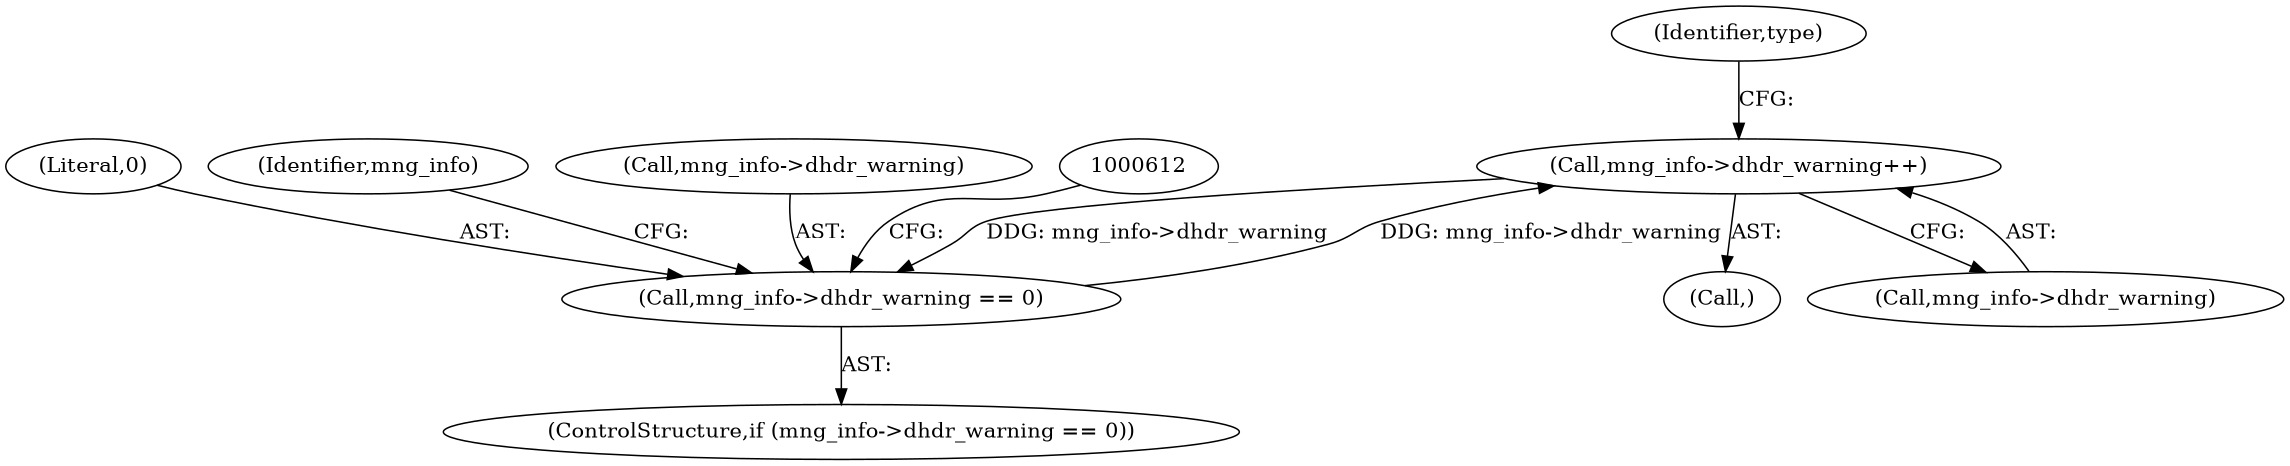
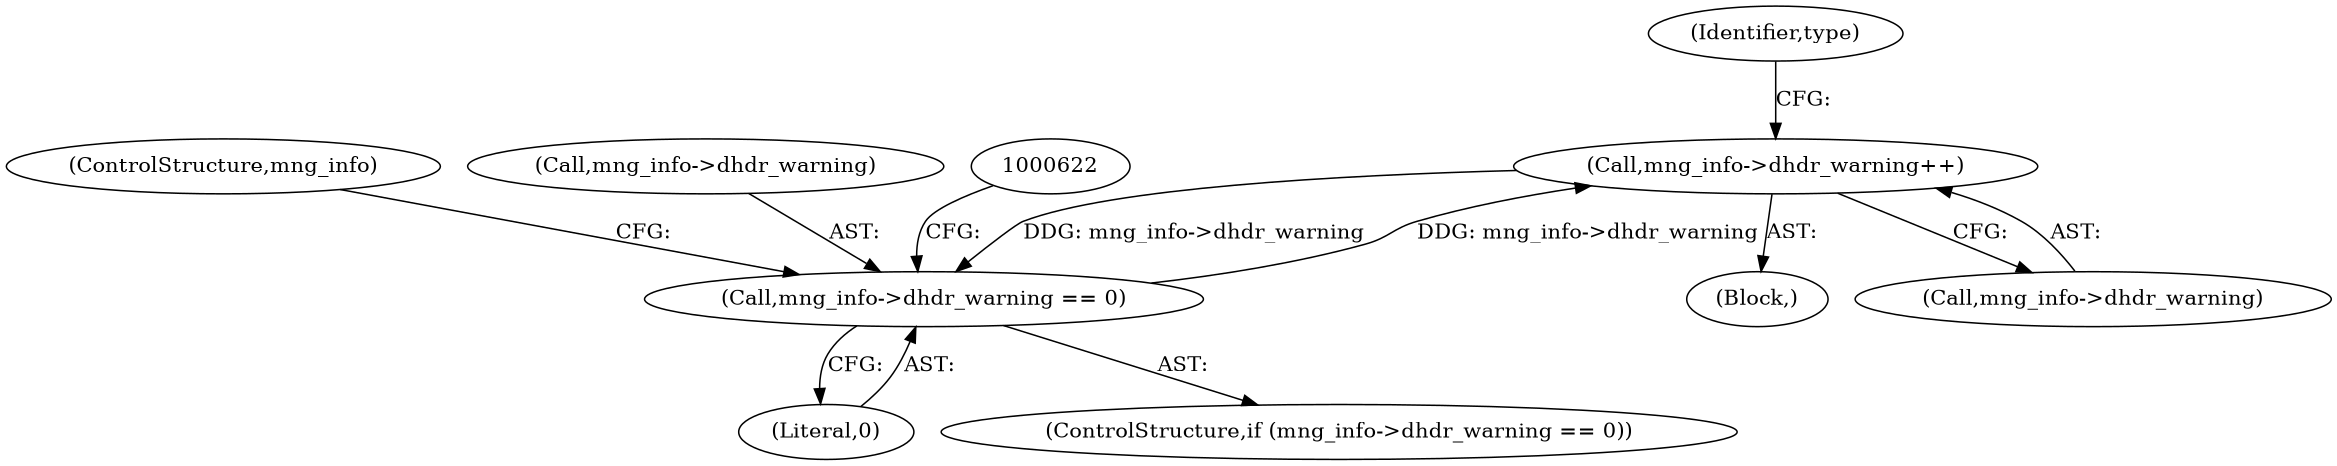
node "(Identifier,mng_info)": label "(Identifier,mng_info)" -> "(ControlStructure,mng_info)"
node "1000612": label "1000612" -> "1000622"
node "(Call,)": label "(Call,)" -> "(Block,)"
edge "(Call,mng_info->dhdr_warning == 0)" -> "(Literal,0)": added, label "CFG:"
